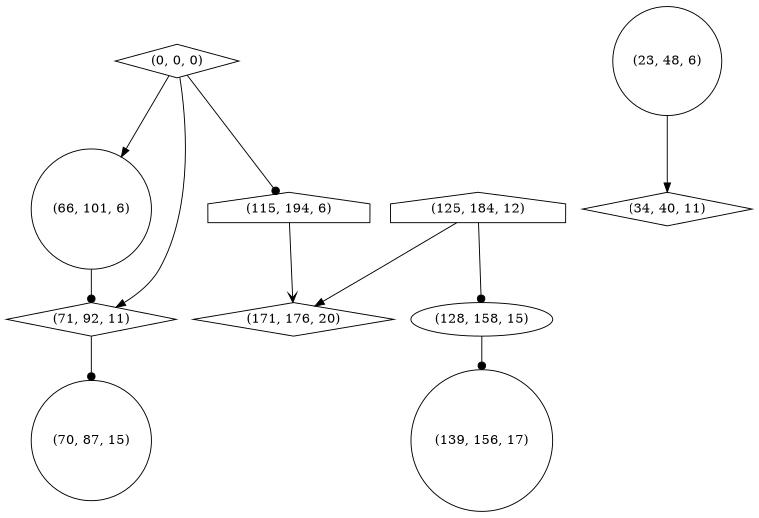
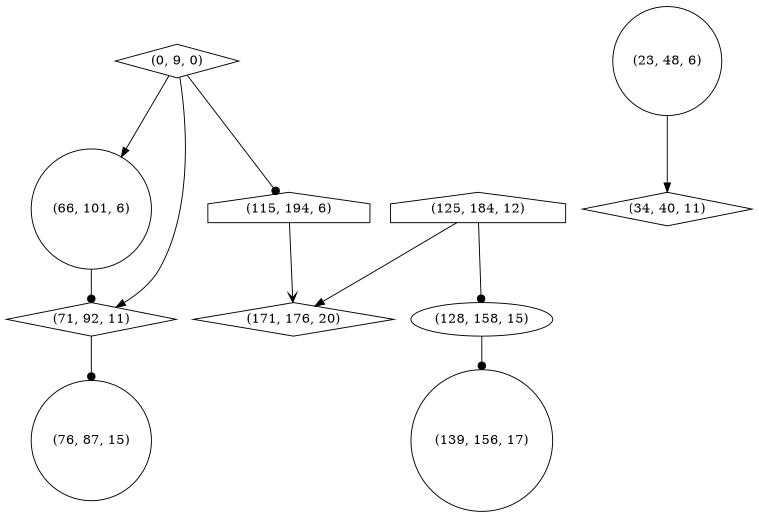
node "(0, 0, 0)": label "(0, 0, 0)" -> "(0, 9, 0)"
node "(70, 87, 15)": label "(70, 87, 15)" -> "(76, 87, 15)"
